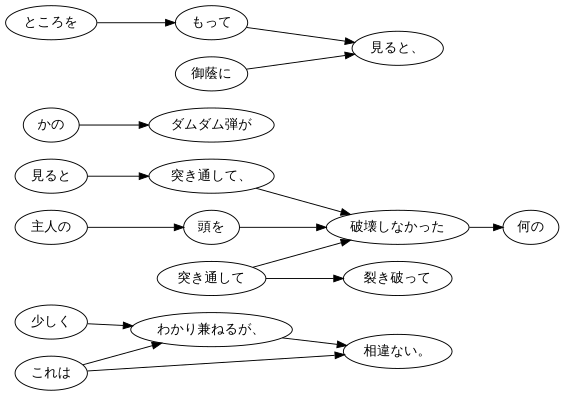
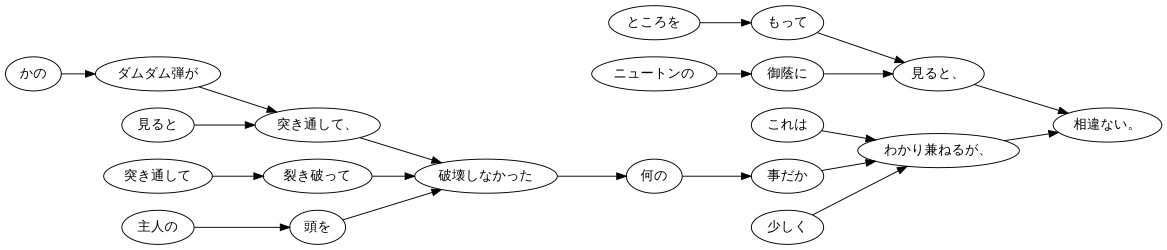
node "ニュートンの": added
edge "ダムダム弾が" -> "突き通して、": added
node "事だか": added
edge "突き通して" -> "破壊しなかった": now "裂き破って" -> "破壊しなかった"
edge "これは" -> "相違ない。": now "見ると、" -> "相違ない。"
